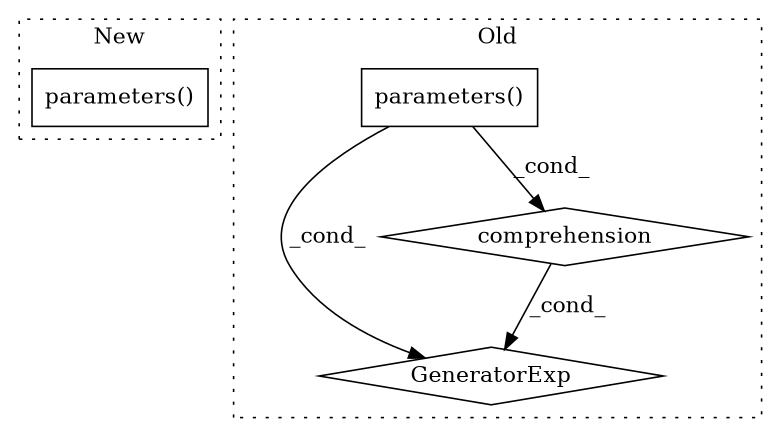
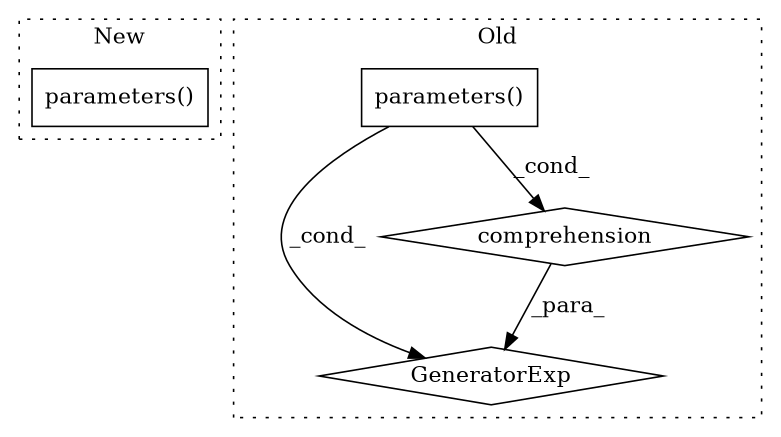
edge "comprehension" -> "GeneratorExp": label "_cond_" -> "_para_"
